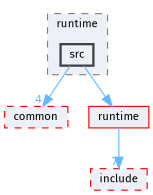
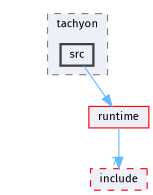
cluster "runtime": label "runtime" -> "tachyon"
node "common": removed
